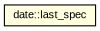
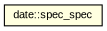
node "date::last_spec": label "date::last_spec" -> "date::spec_spec"
